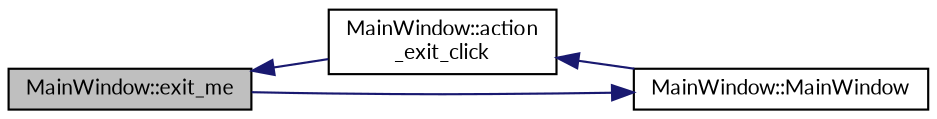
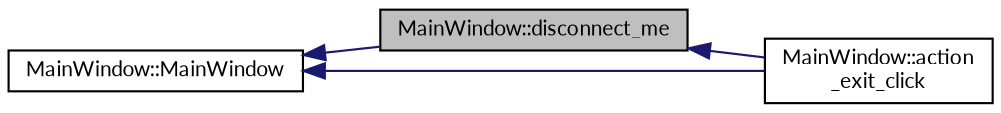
edge "MainWindow::MainWindow" -> "MainWindow::action _exit_click": reversed
node "MainWindow::exit_me": label "MainWindow::exit_me" -> "MainWindow::disconnect_me"
